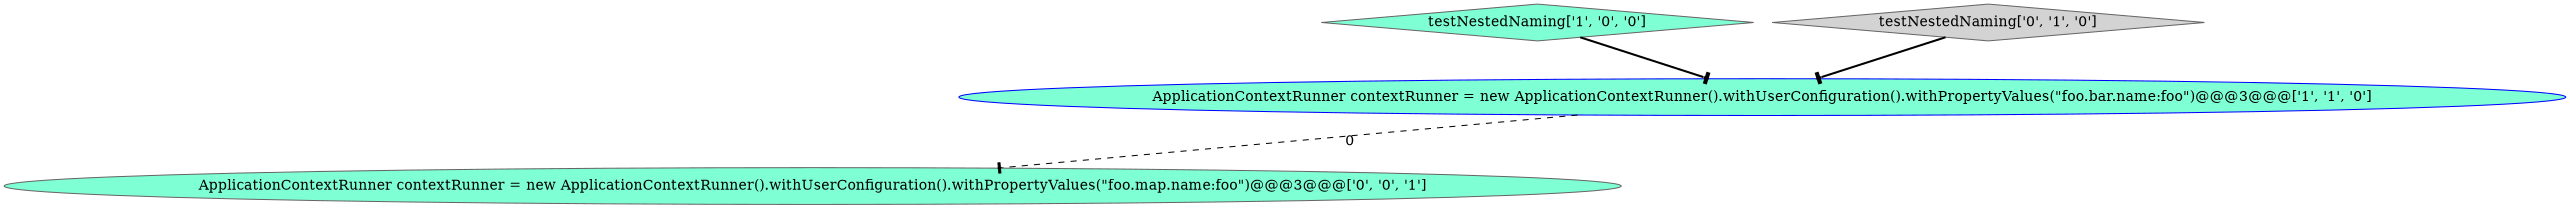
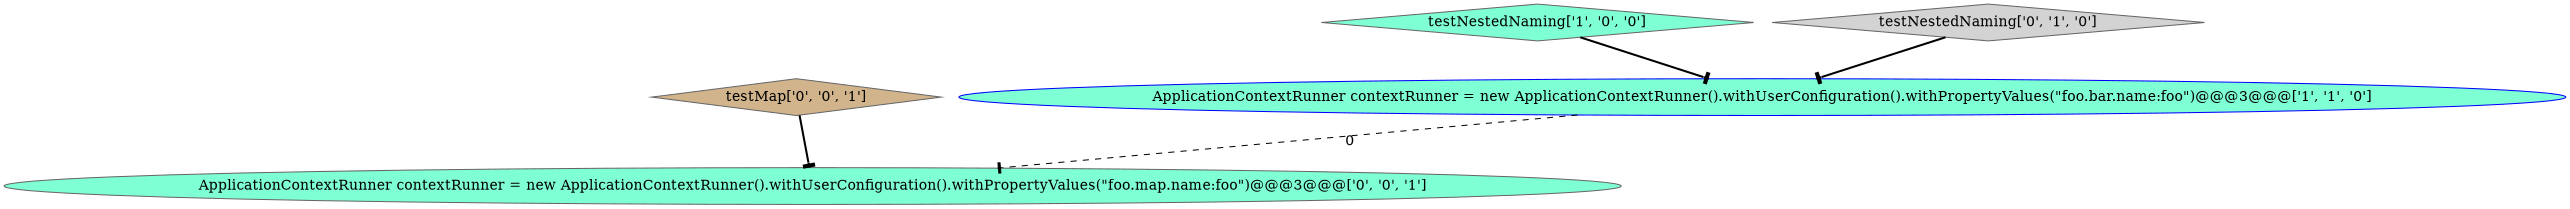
node "testMap['0', '0', '1']": added
